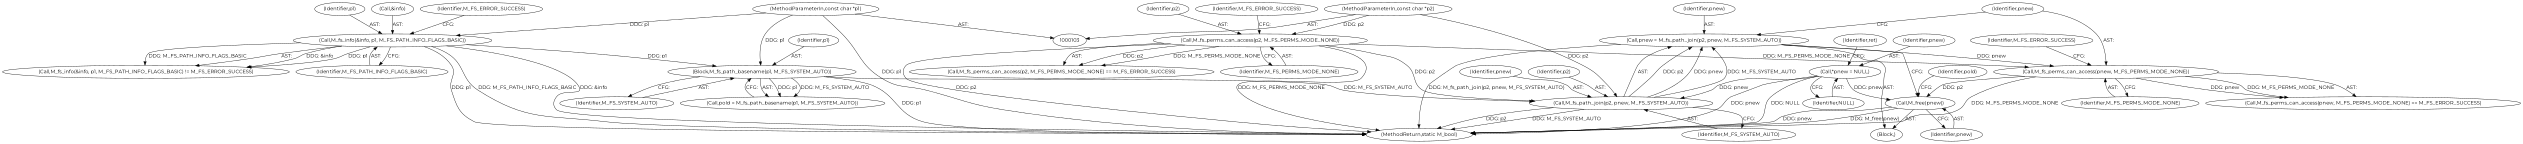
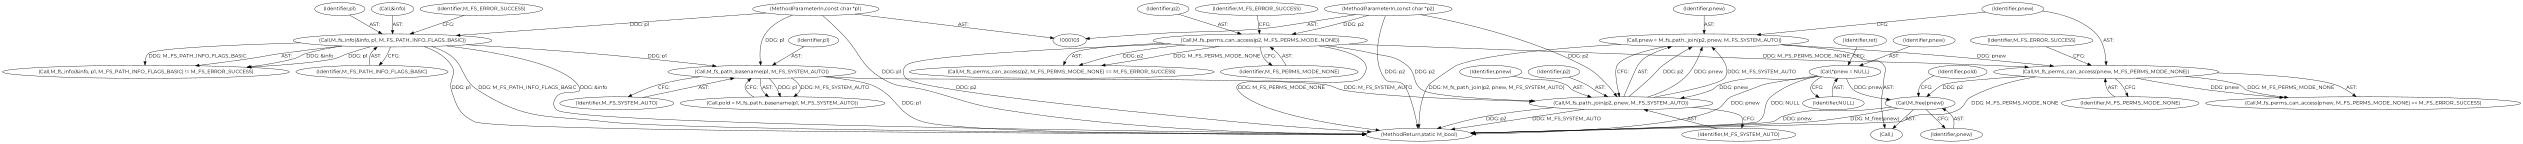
edge "(Call,pnew = M_fs_path_join(p2, pnew, M_FS_SYSTEM_AUTO))" -> "(Call,M_free(pnew))": now "(Call,pnew = M_fs_path_join(p2, pnew, M_FS_SYSTEM_AUTO))" -> "(Call,M_fs_path_join(p2, pnew, M_FS_SYSTEM_AUTO))"
node "(Block,M_fs_path_basename(p1, M_FS_SYSTEM_AUTO))": label "(Block,M_fs_path_basename(p1, M_FS_SYSTEM_AUTO))" -> "(Call,M_fs_path_basename(p1, M_FS_SYSTEM_AUTO))"
edge "(MethodParameterIn,const char *p2)" -> "(MethodReturn,static M_bool)": added, label "DDG: p2"
node "(Block,)": label "(Block,)" -> "(Call,)"
